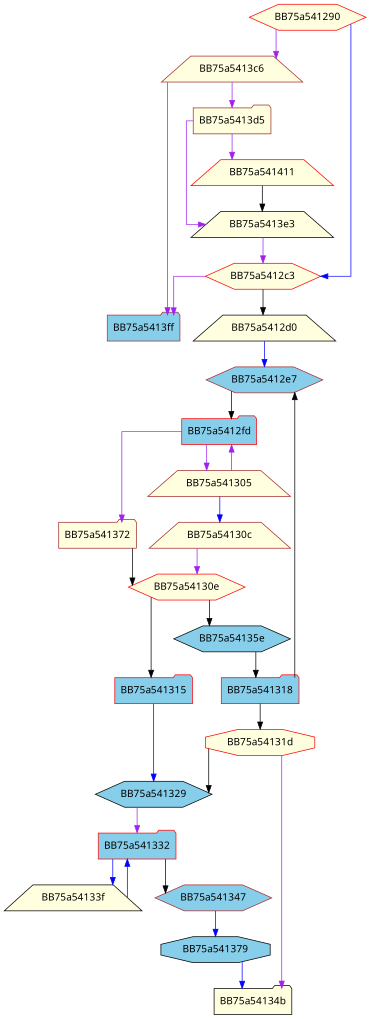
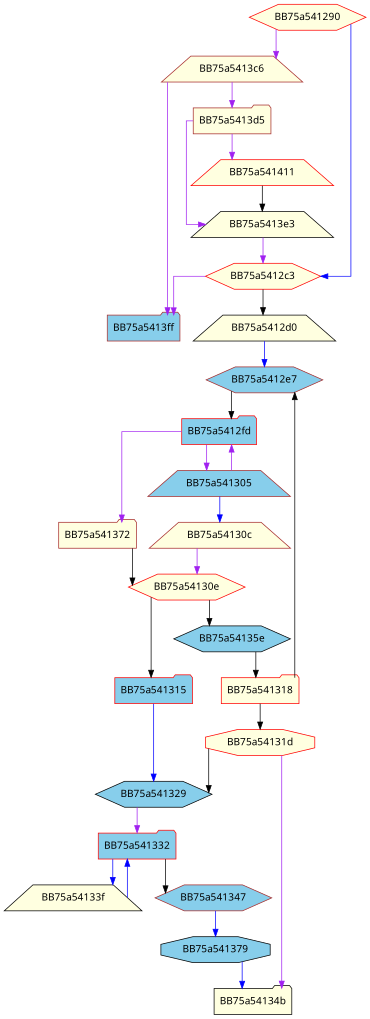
node "BB75a541305": fillcolor lightyellow -> skyblue
node "BB75a541318": fillcolor skyblue -> lightyellow
